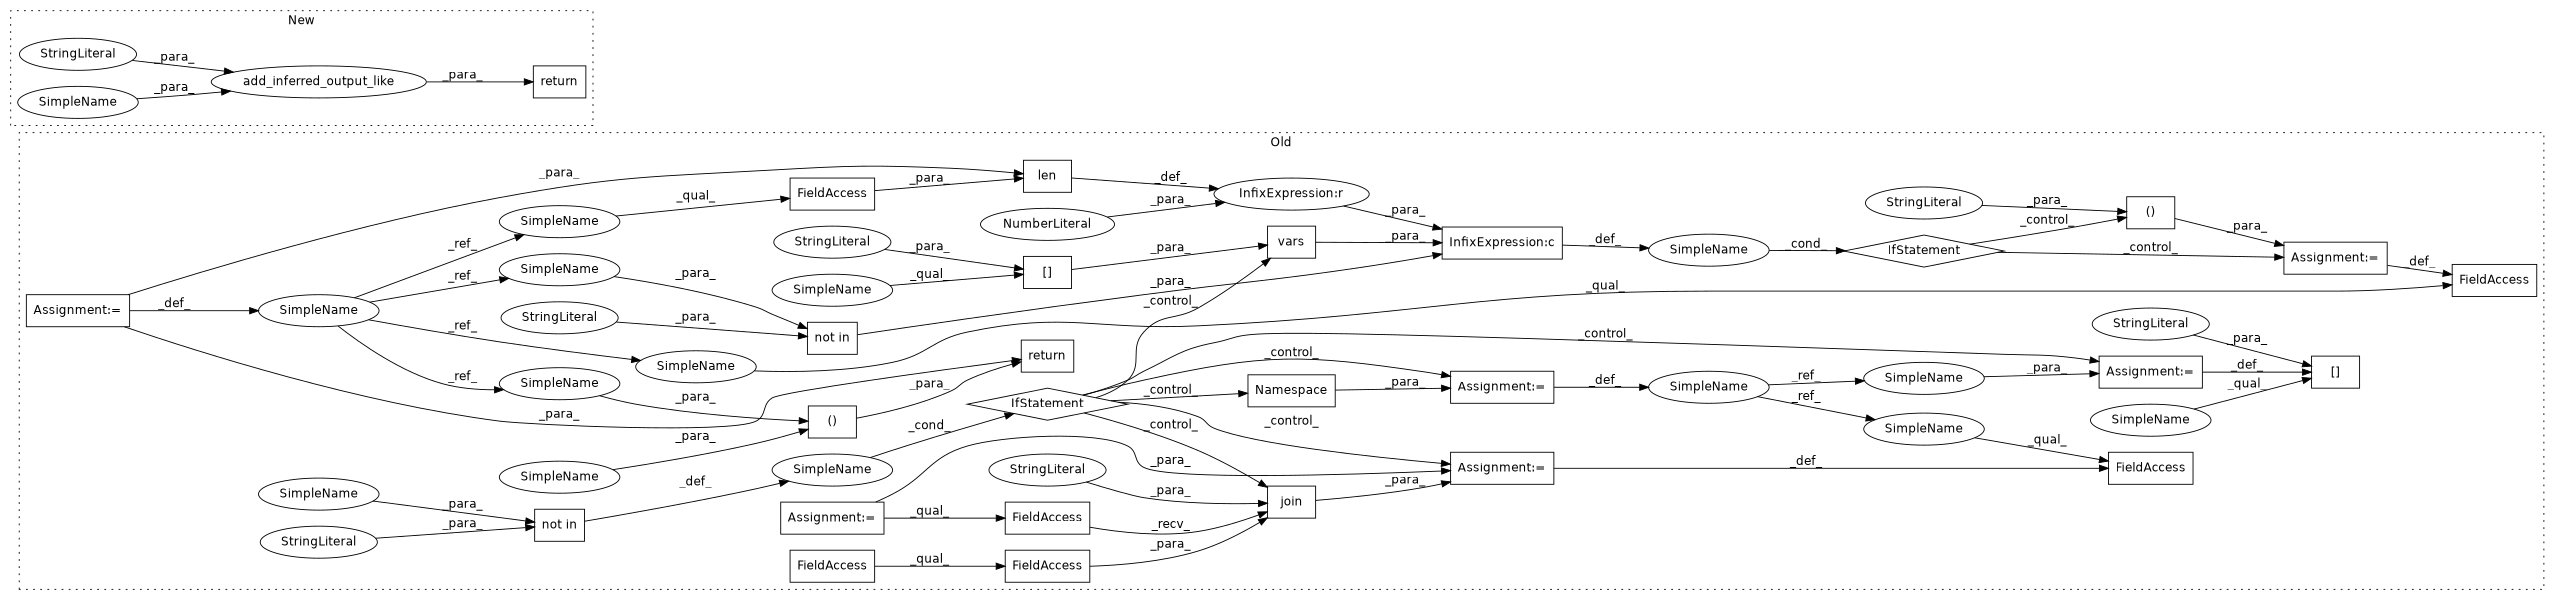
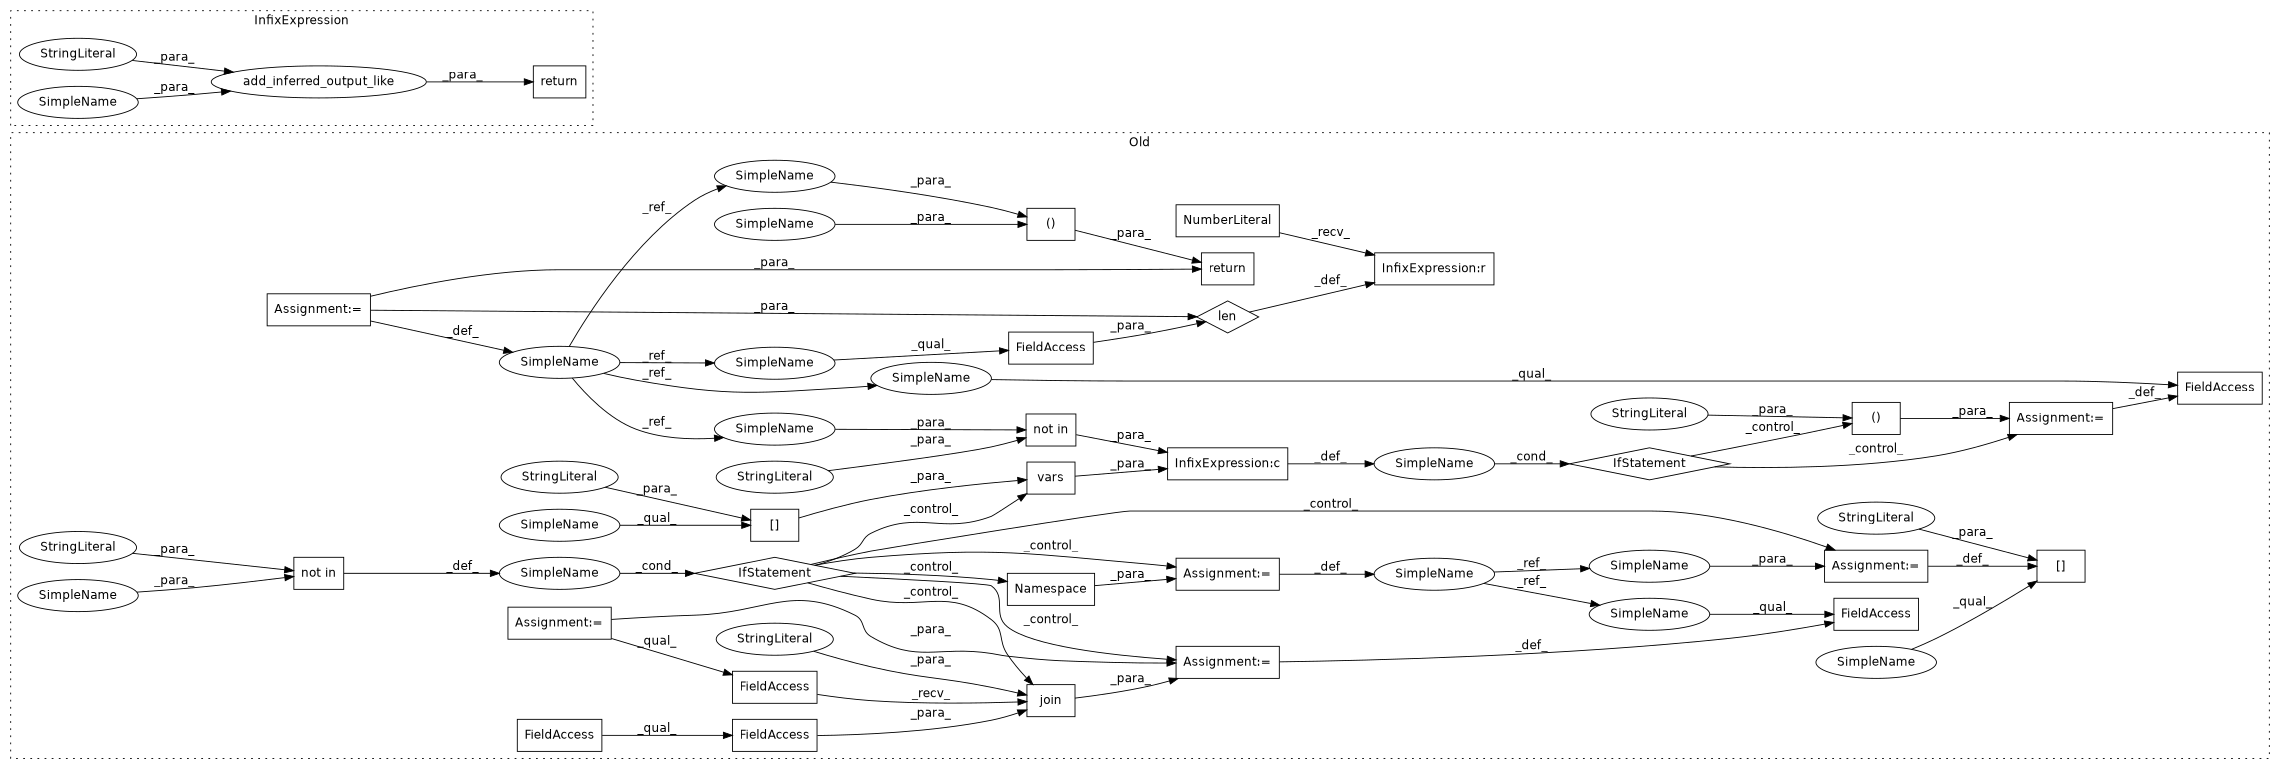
cluster "New": label "New" -> "InfixExpression"
node "len": shape box -> diamond
node "InfixExpression:r": shape ellipse -> box
edge "NumberLiteral" -> "InfixExpression:r": label "_para_" -> "_recv_"
edge "InfixExpression:r" -> "InfixExpression:c": removed, label "_para_"
node "NumberLiteral": shape ellipse -> box
